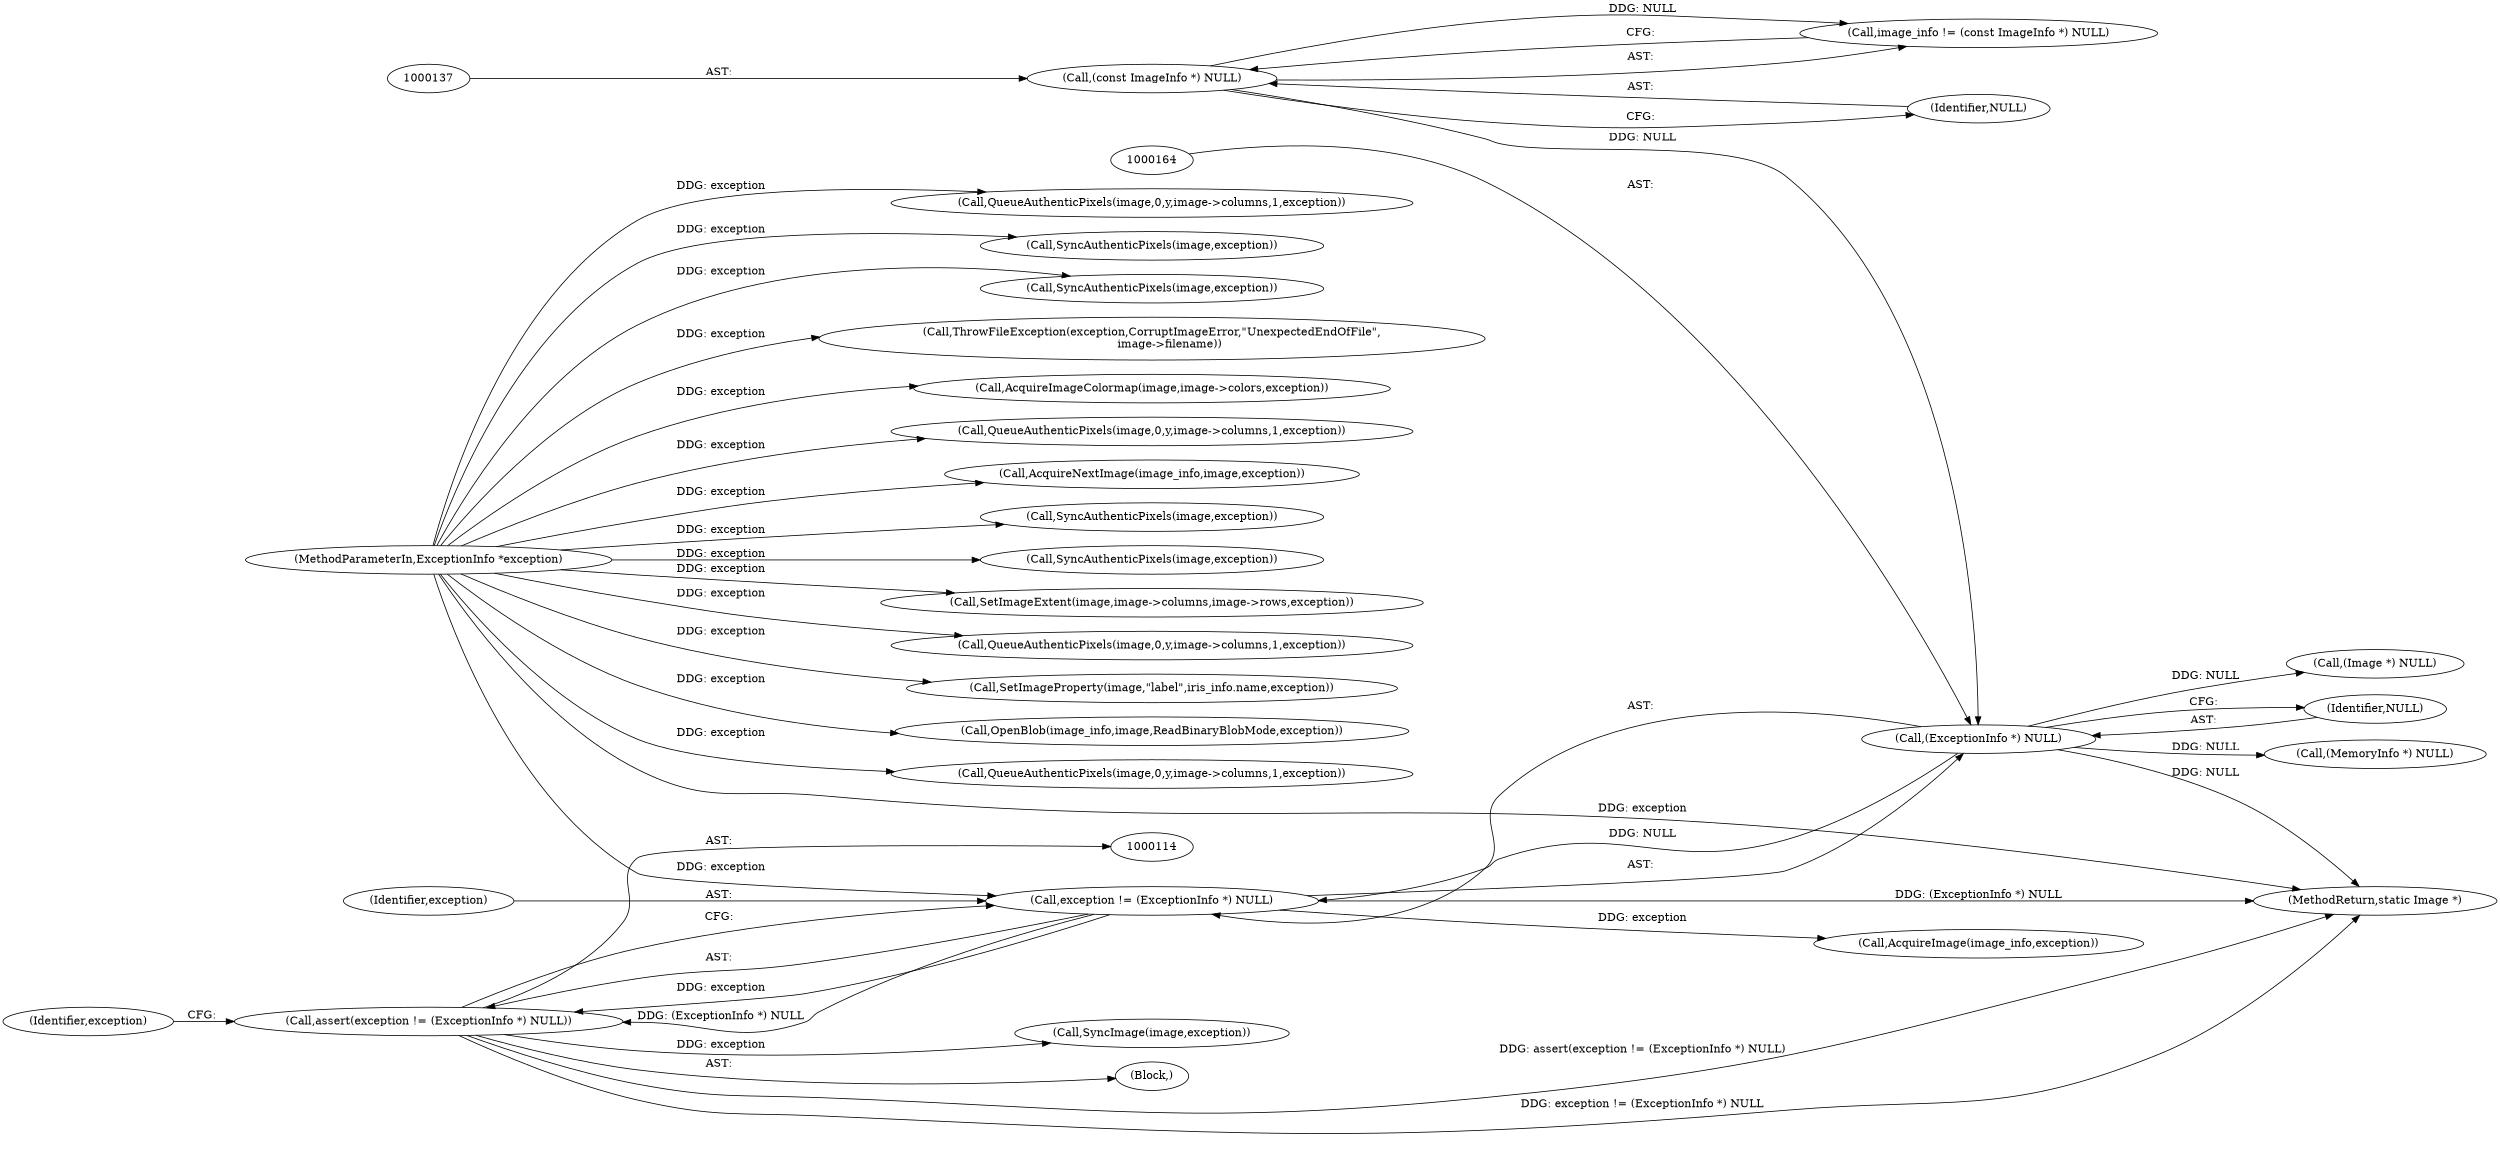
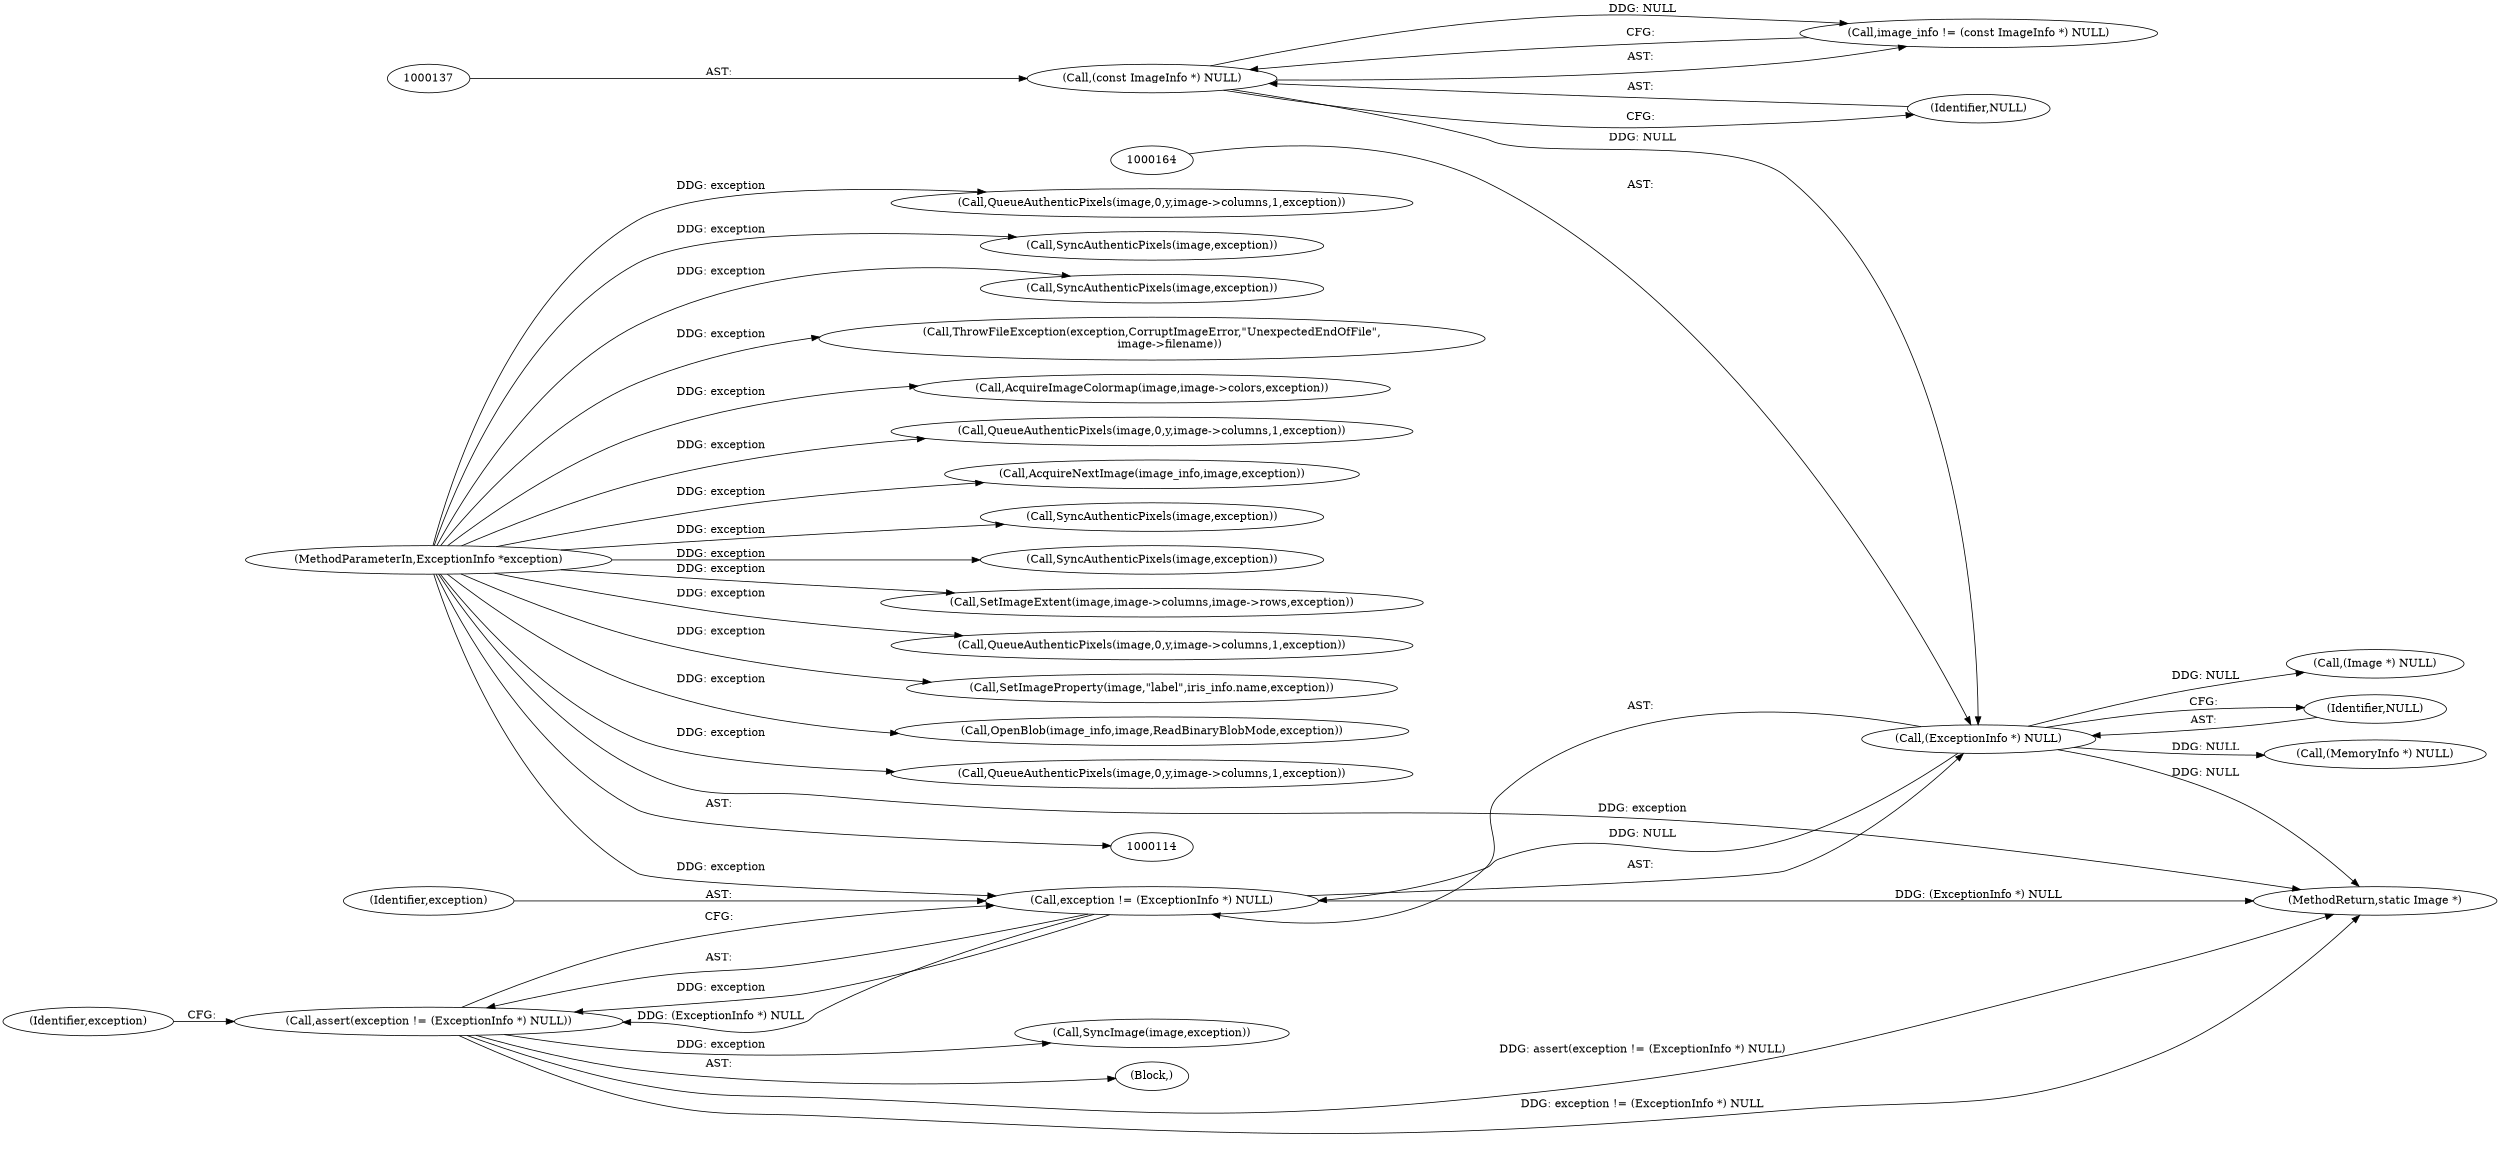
edge "(Call,assert(exception != (ExceptionInfo *) NULL))" -> "1000114": now "(MethodParameterIn,ExceptionInfo *exception)" -> "1000114"
node "(Call,AcquireImage(image_info,exception))": removed
